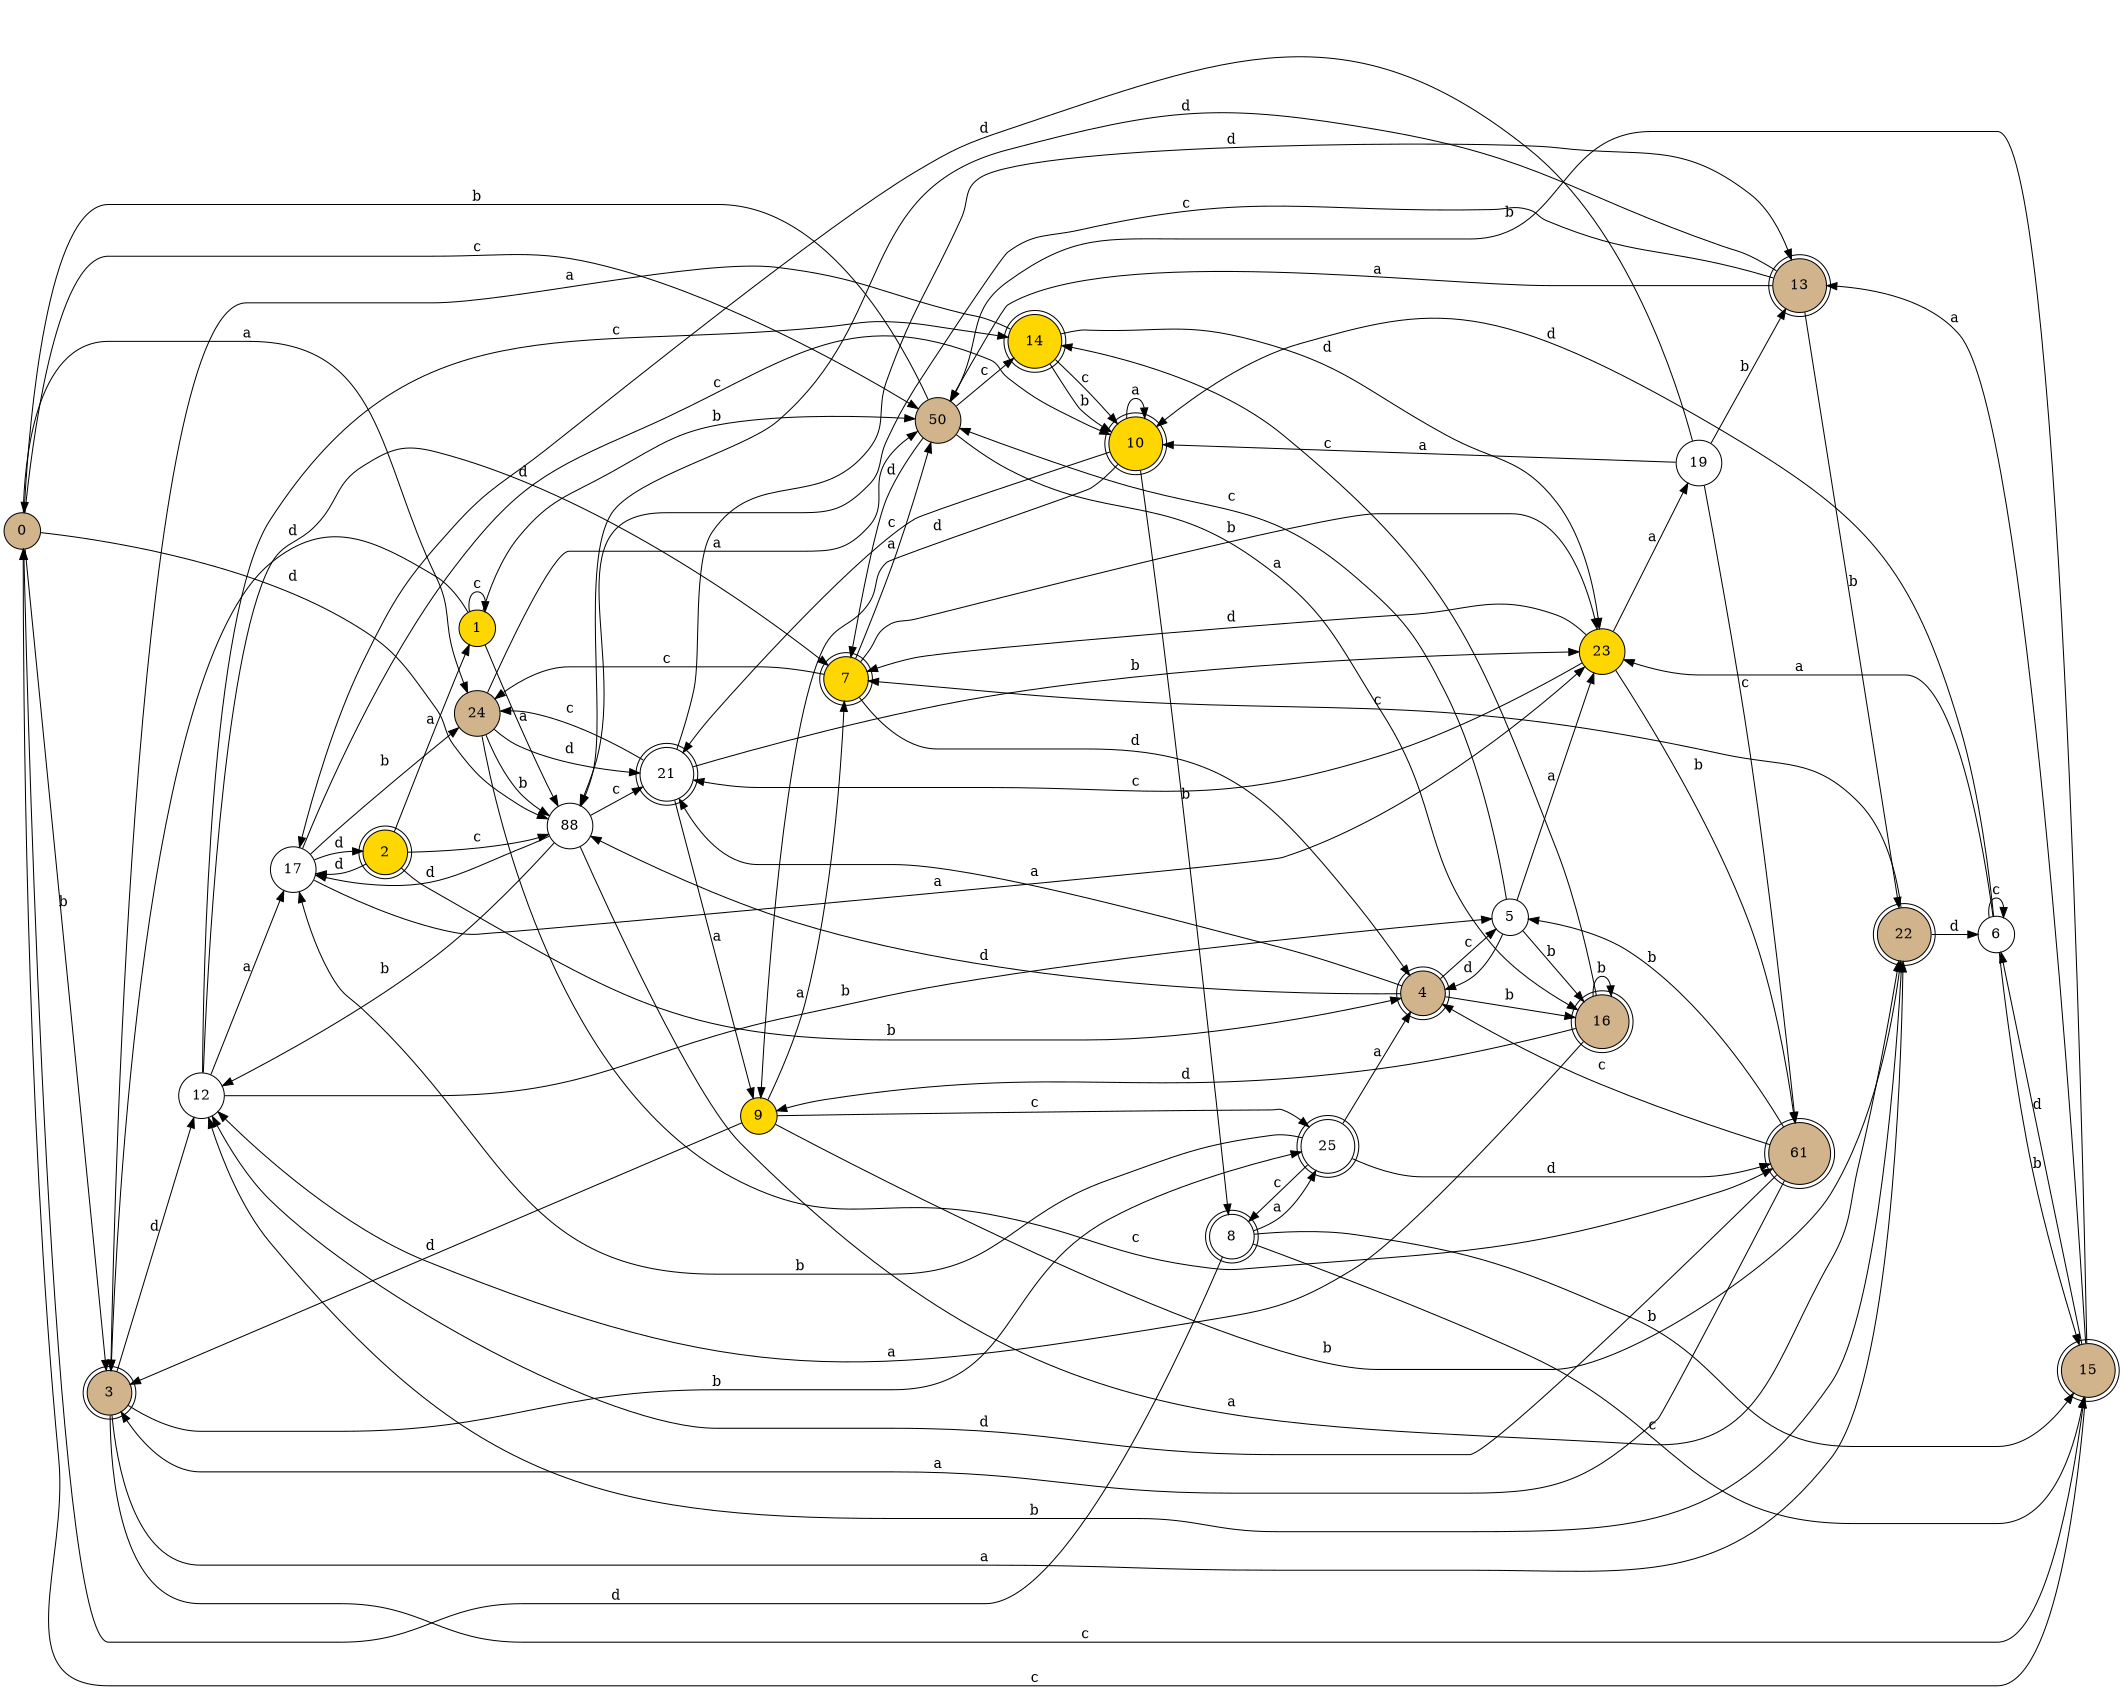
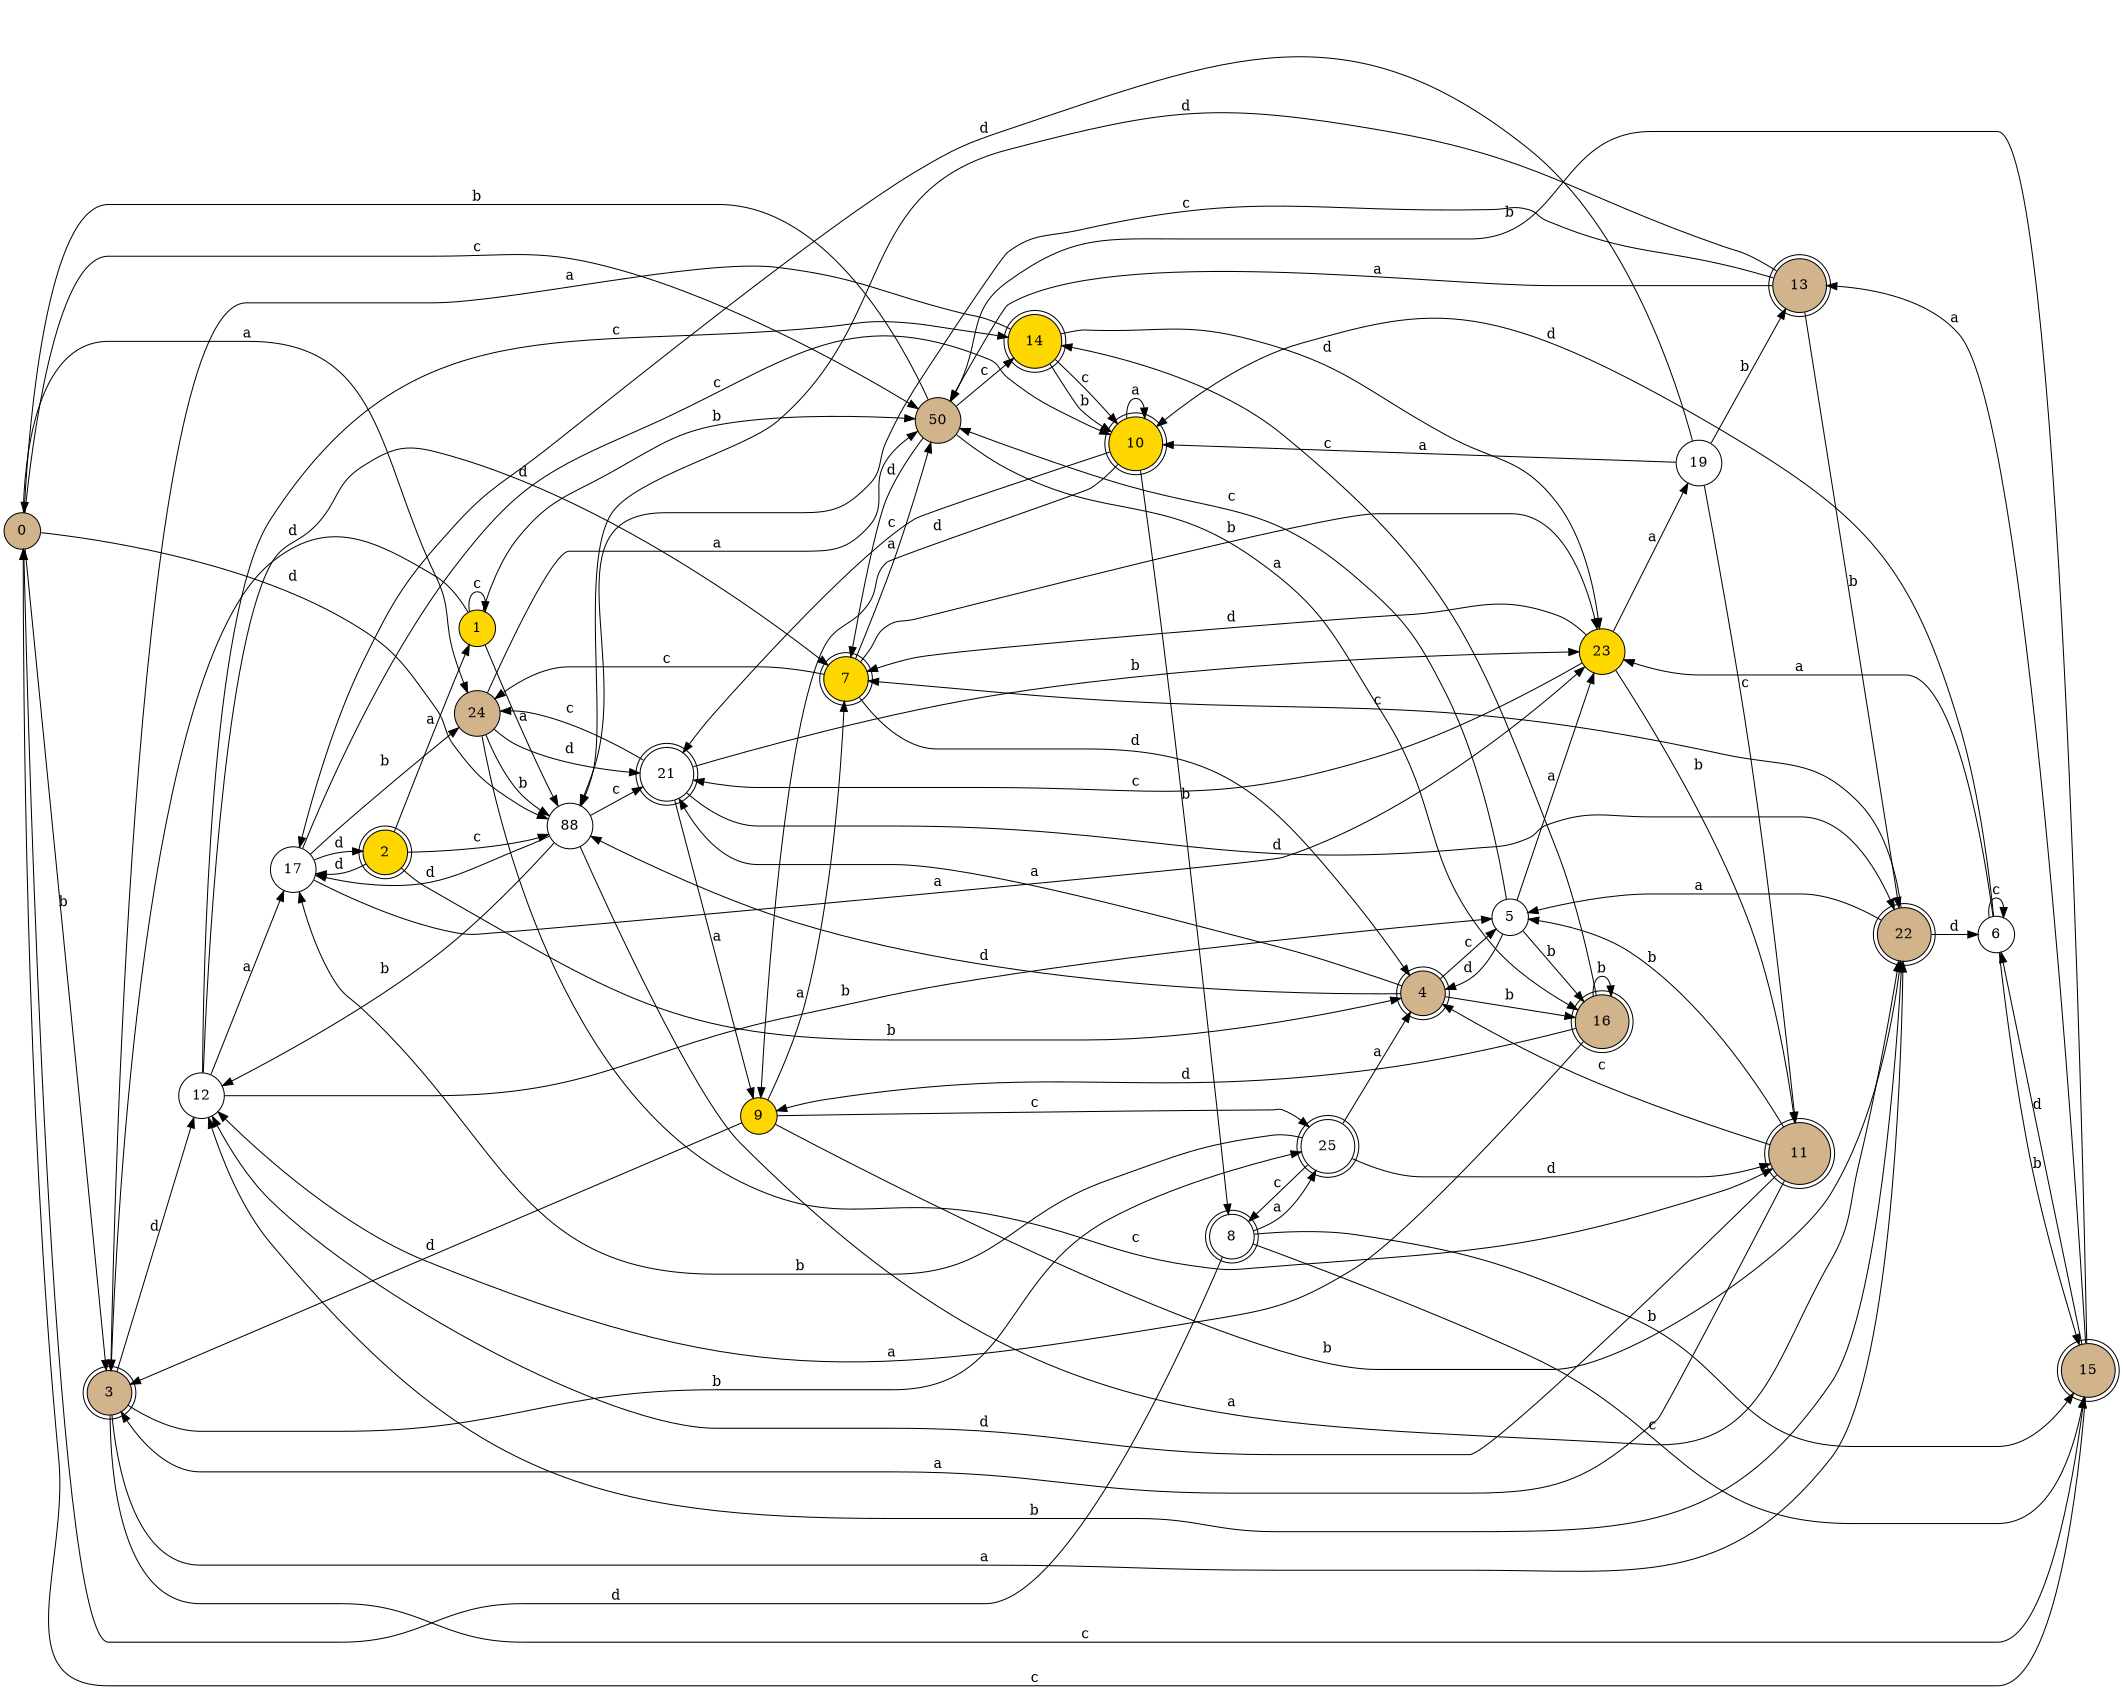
edge "21" -> "13": now "21" -> "22"
edge "22" -> "5": added, label "a"
node "61": label "61" -> "11"
